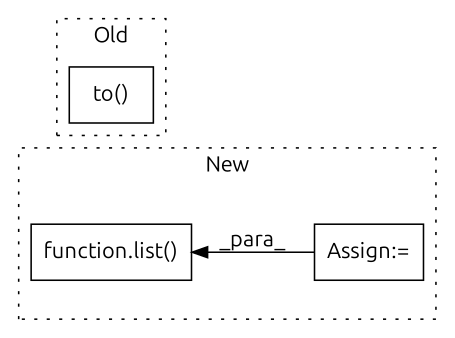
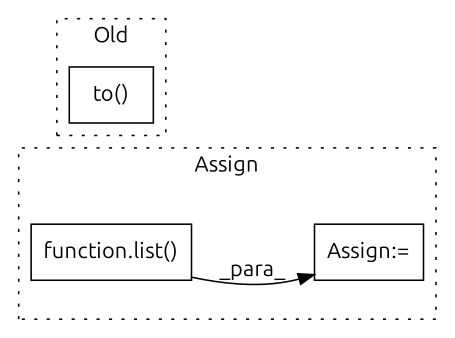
cluster "New": label "New" -> "Assign"
edge "Assign:=" -> "function.list()": reversed
